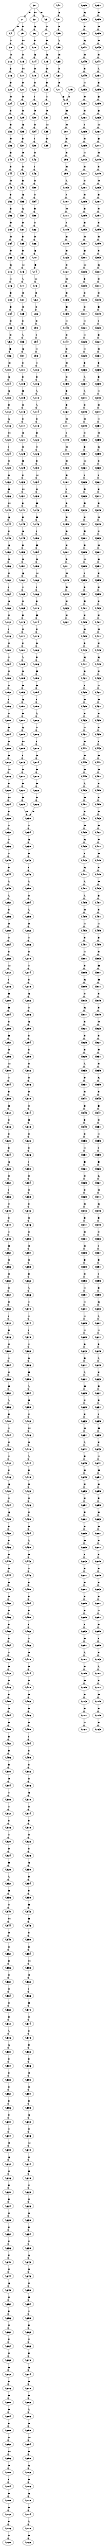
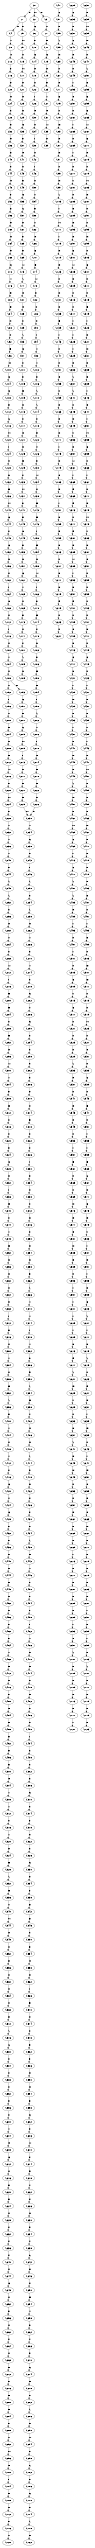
edge "S71" -> "S79": now "S71" -> "S75"
edge "S189" -> "S193": now "S188" -> "S193"
edge "S336" -> "S340": label "Y" -> "H"
